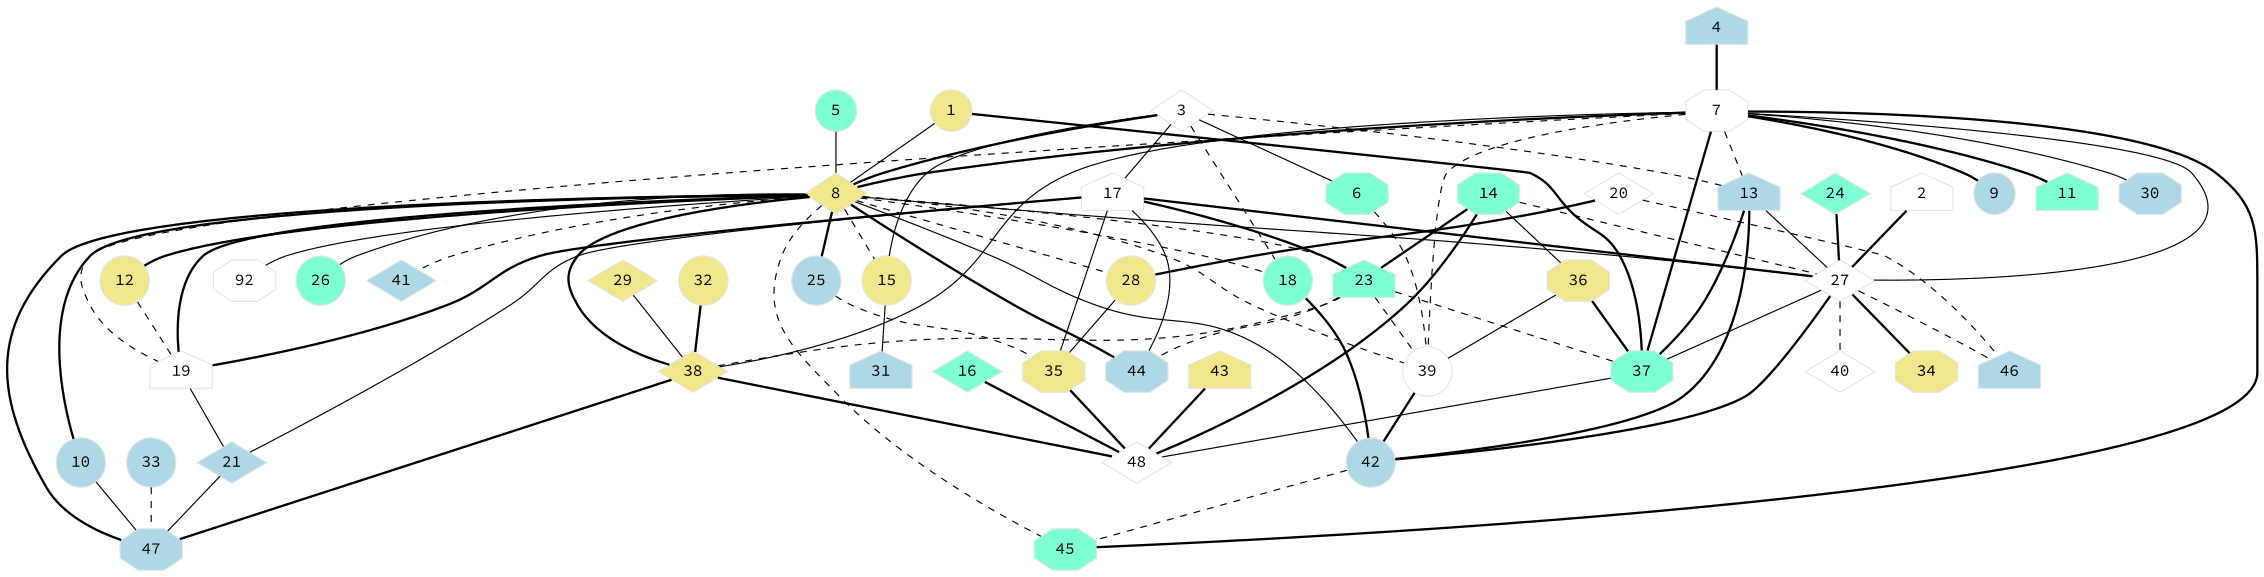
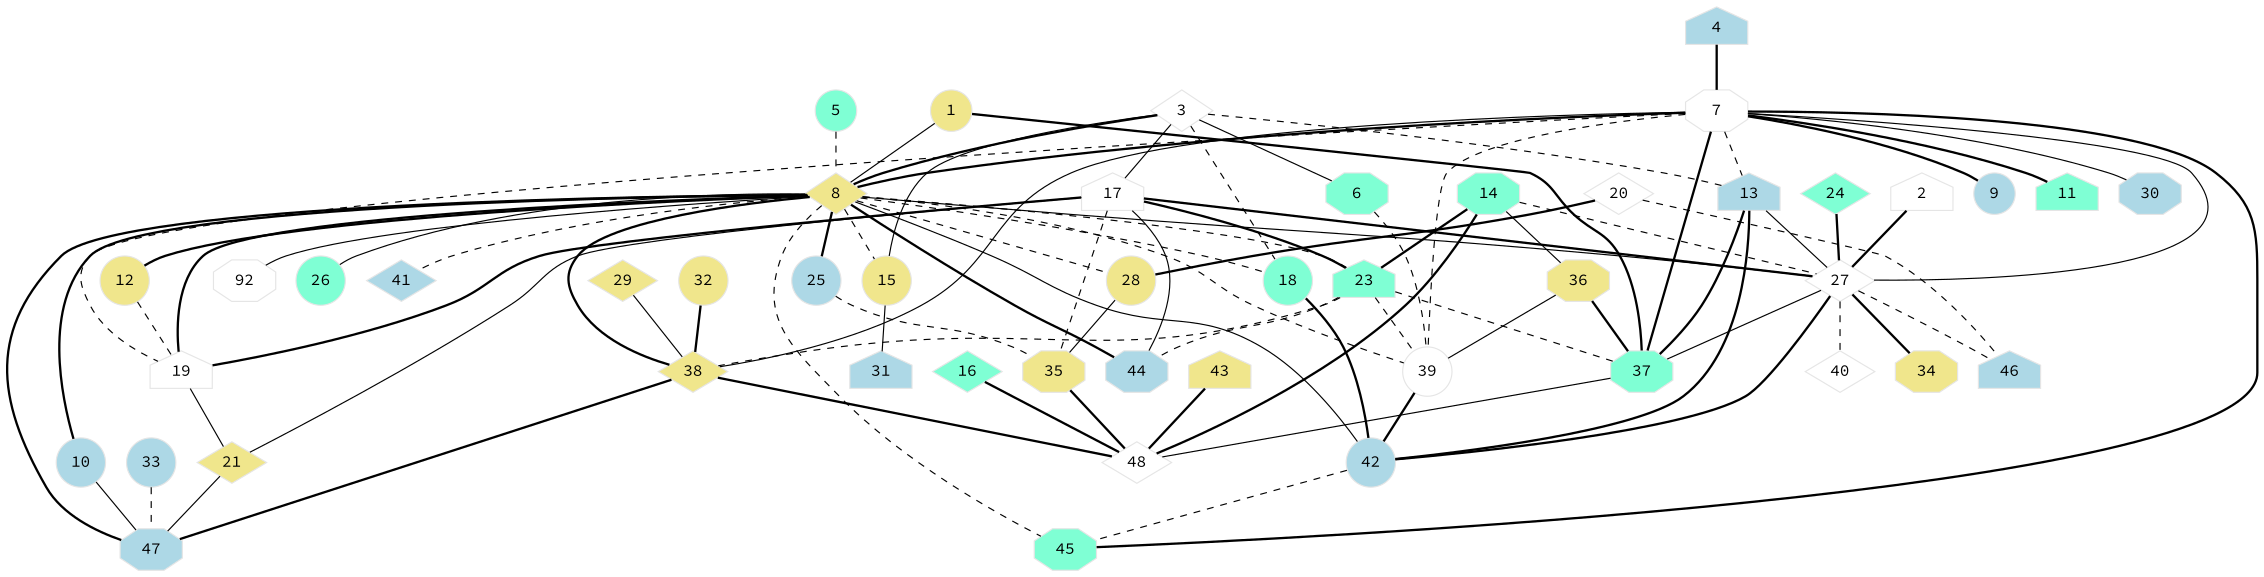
edge "5" -- "8": style solid -> dashed
edge "17" -- "35": style solid -> dashed
node "21": fillcolor lightblue -> khaki
